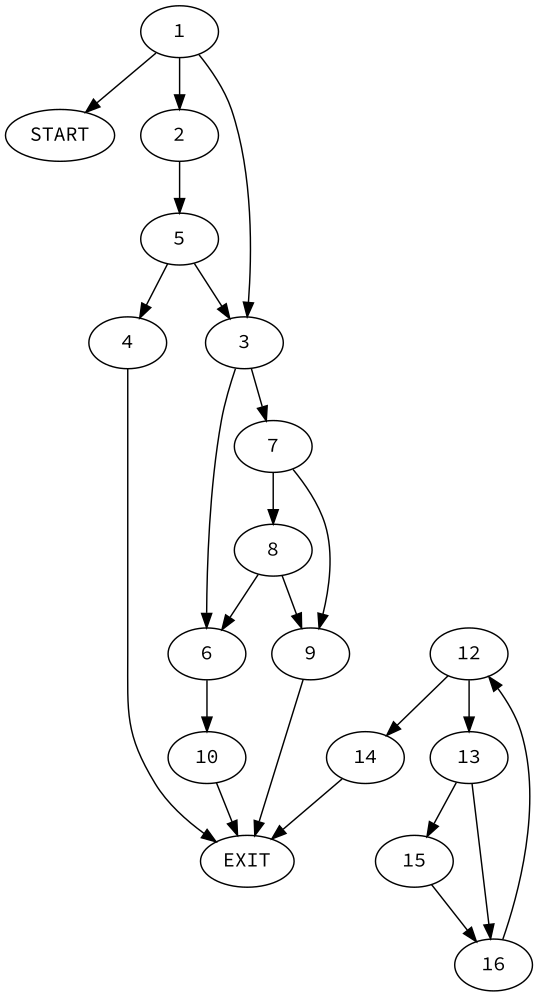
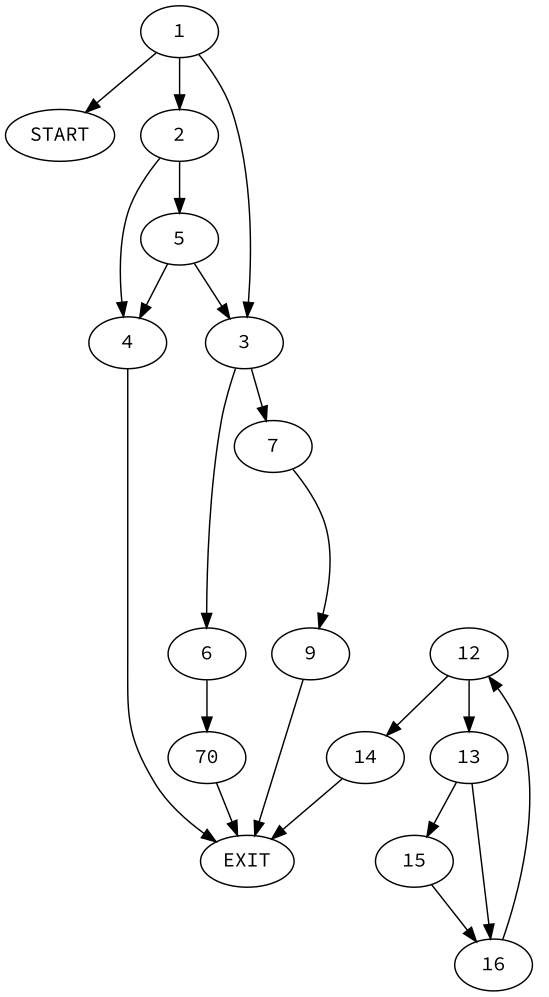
edge "2" -> "4": added
node "8": removed
node "10": label "10" -> "70"
